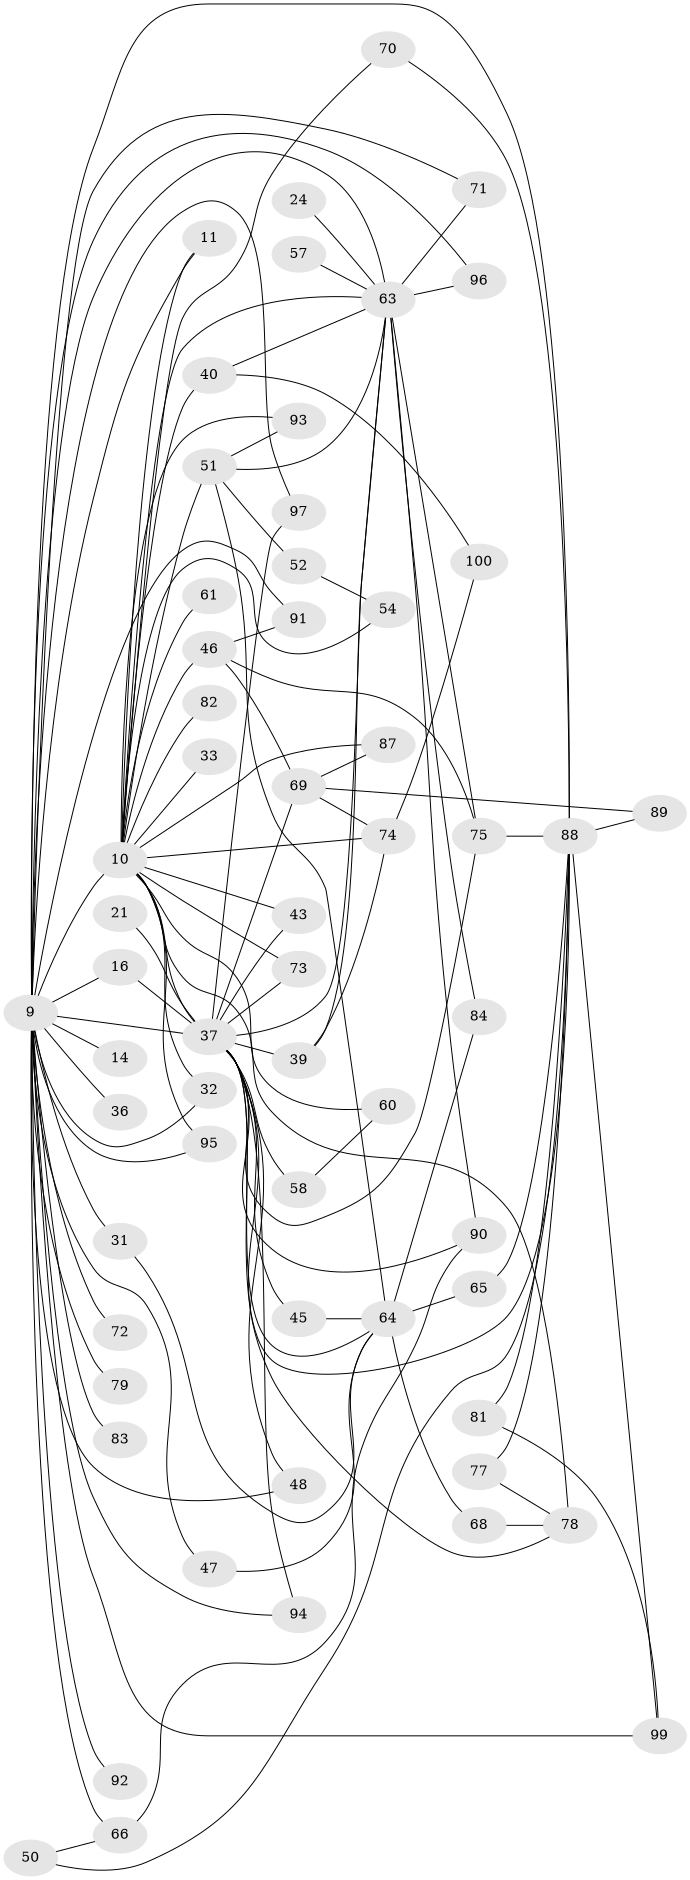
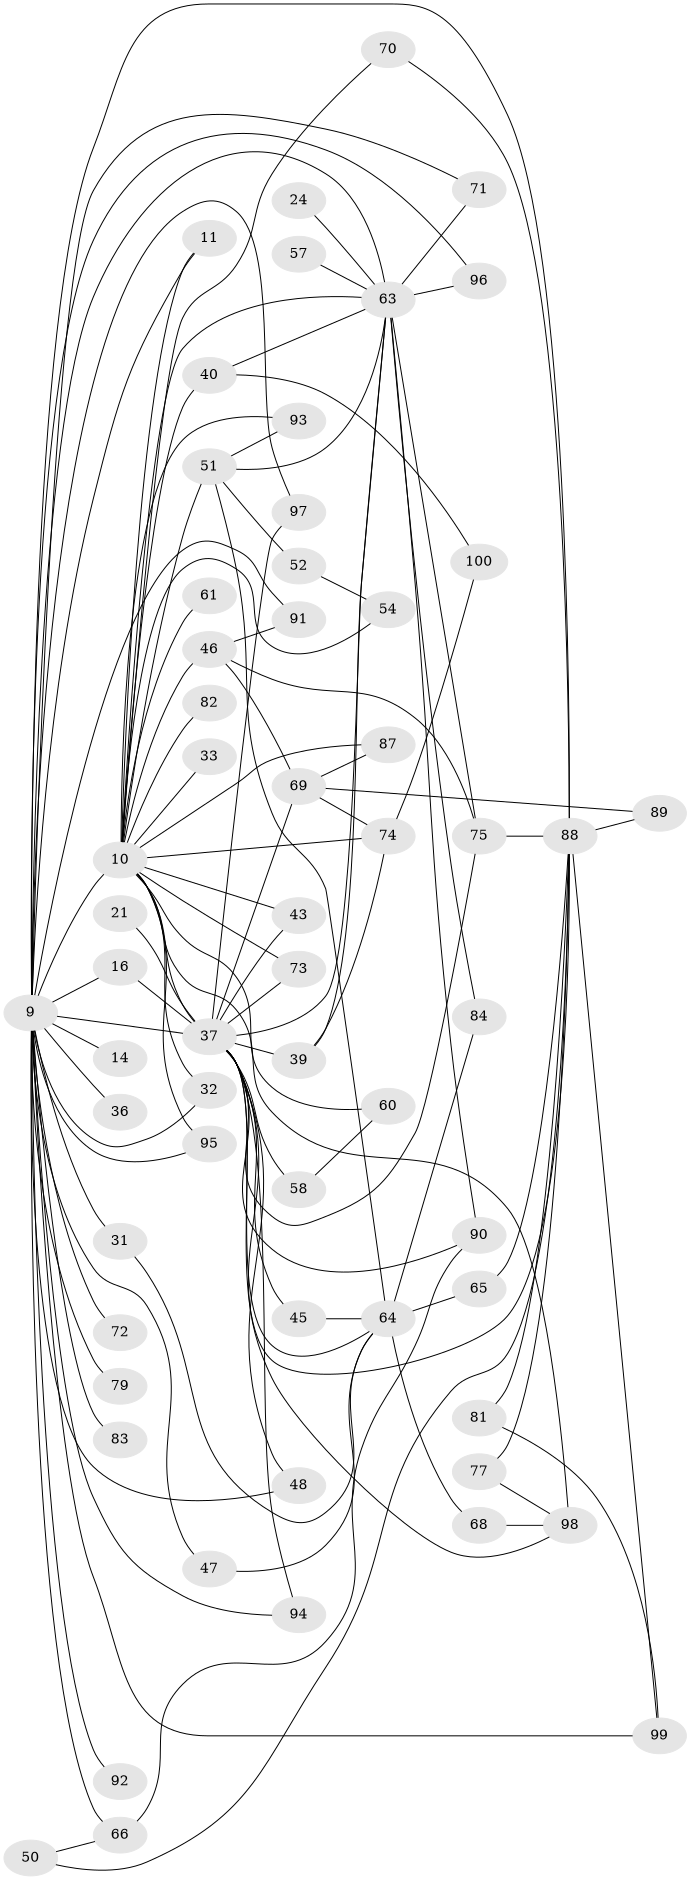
node "78": label "78" -> "98"
